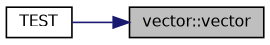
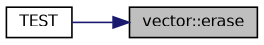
node "vector::vector": label "vector::vector" -> "vector::erase"
